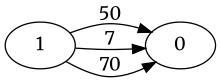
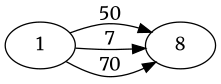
node "0": label "0" -> "8"
